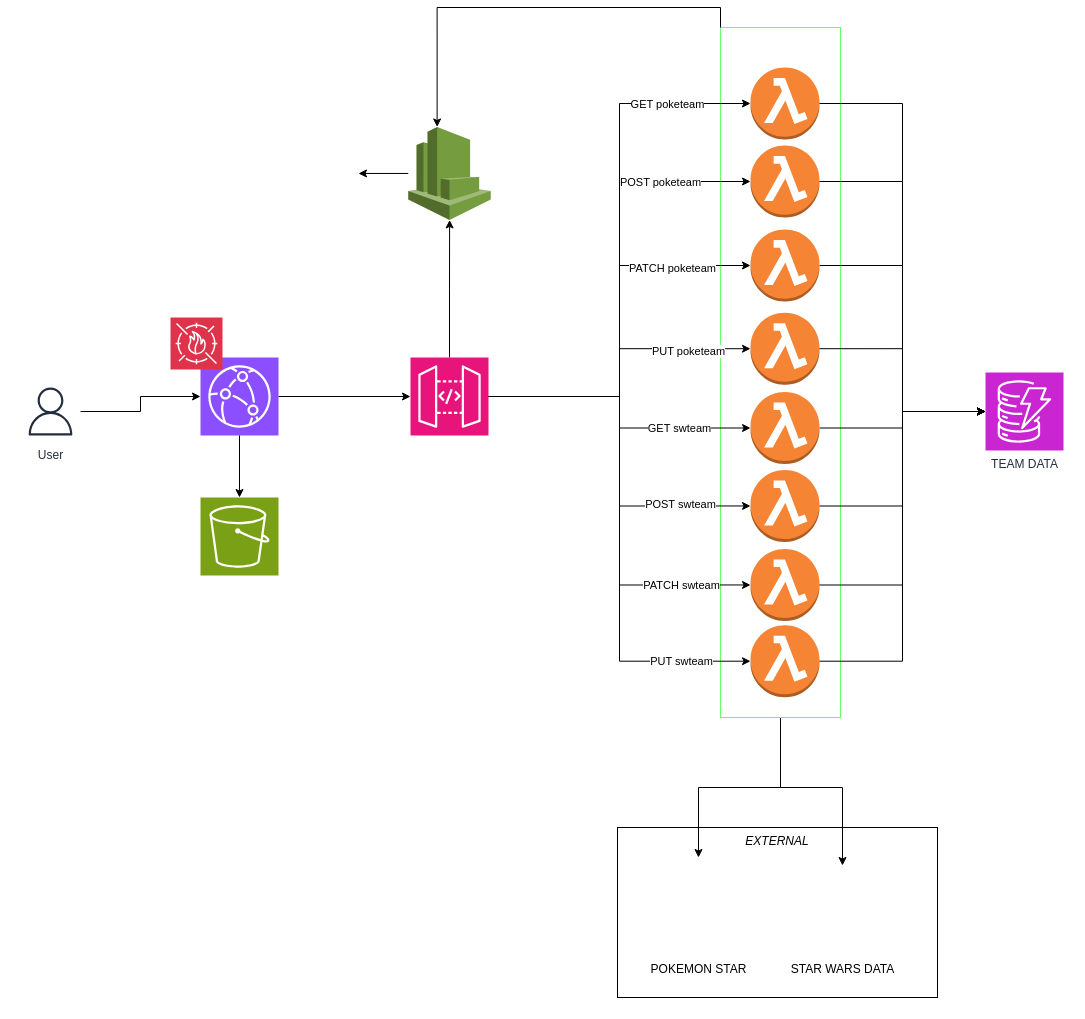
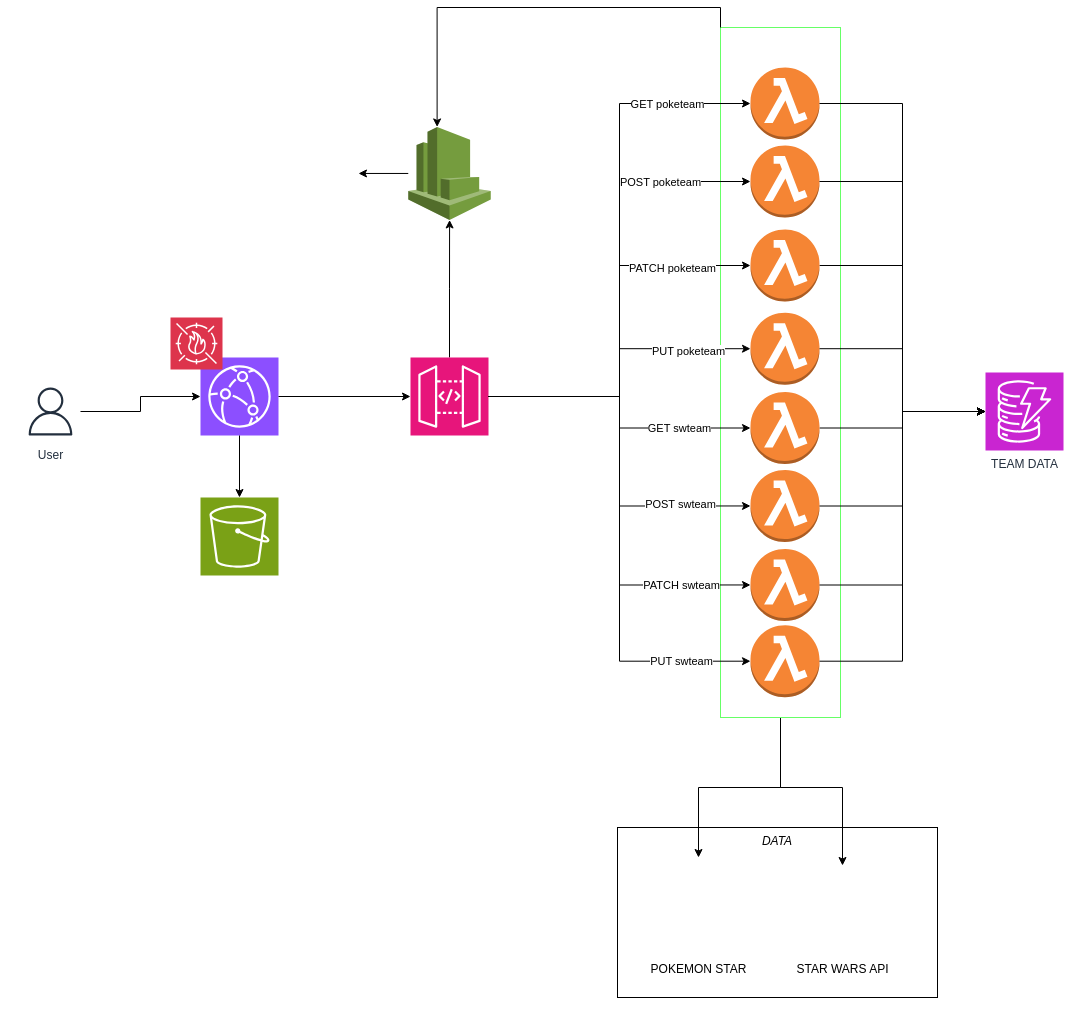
node "EXTERNAL": label "EXTERNAL" -> "DATA"
node "STAR WARS DATA": label "STAR WARS DATA" -> "STAR WARS API"
